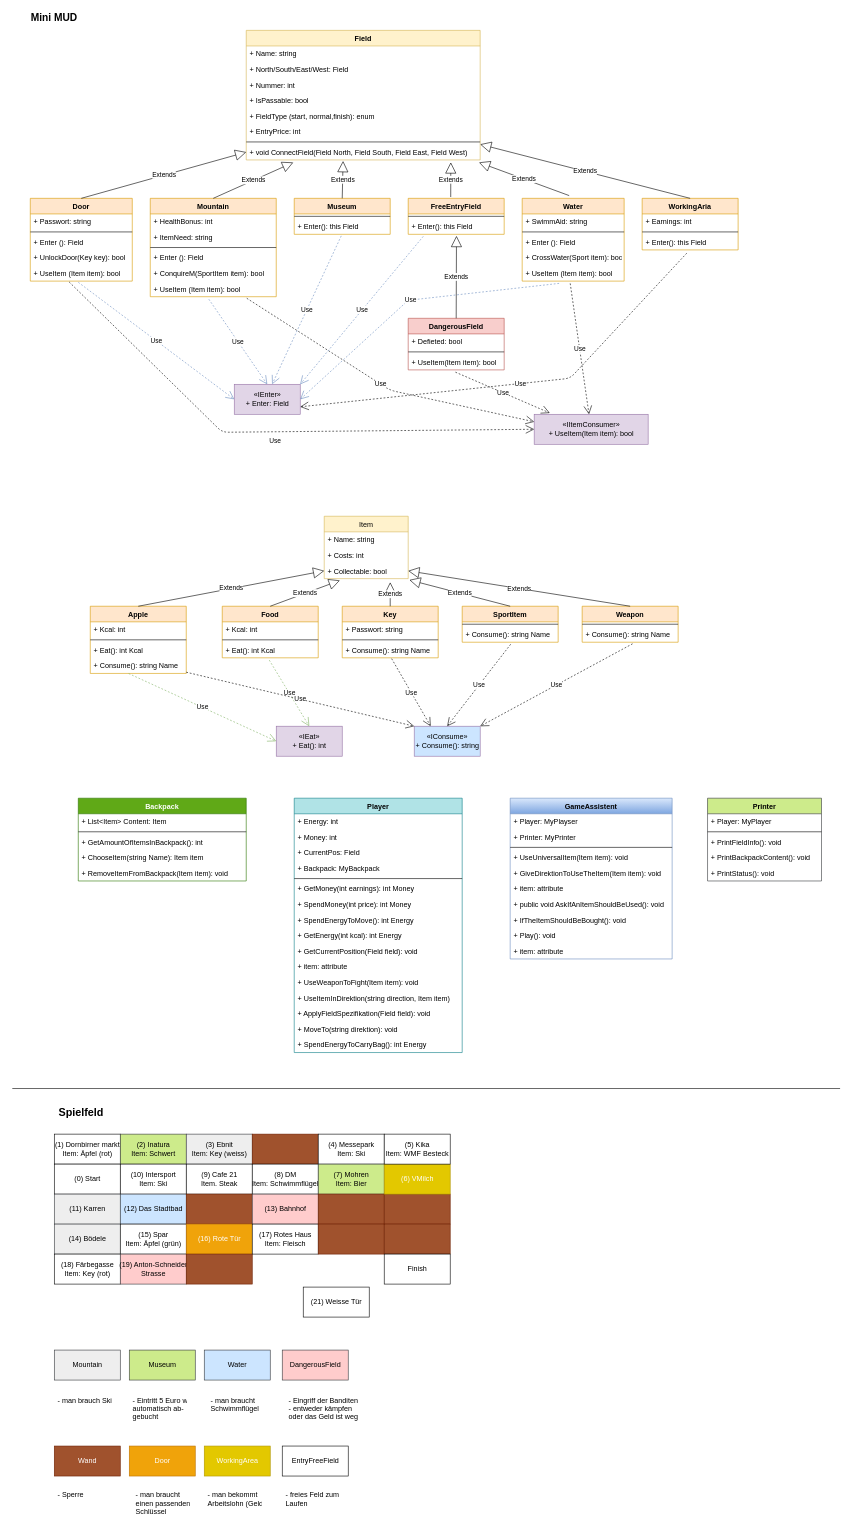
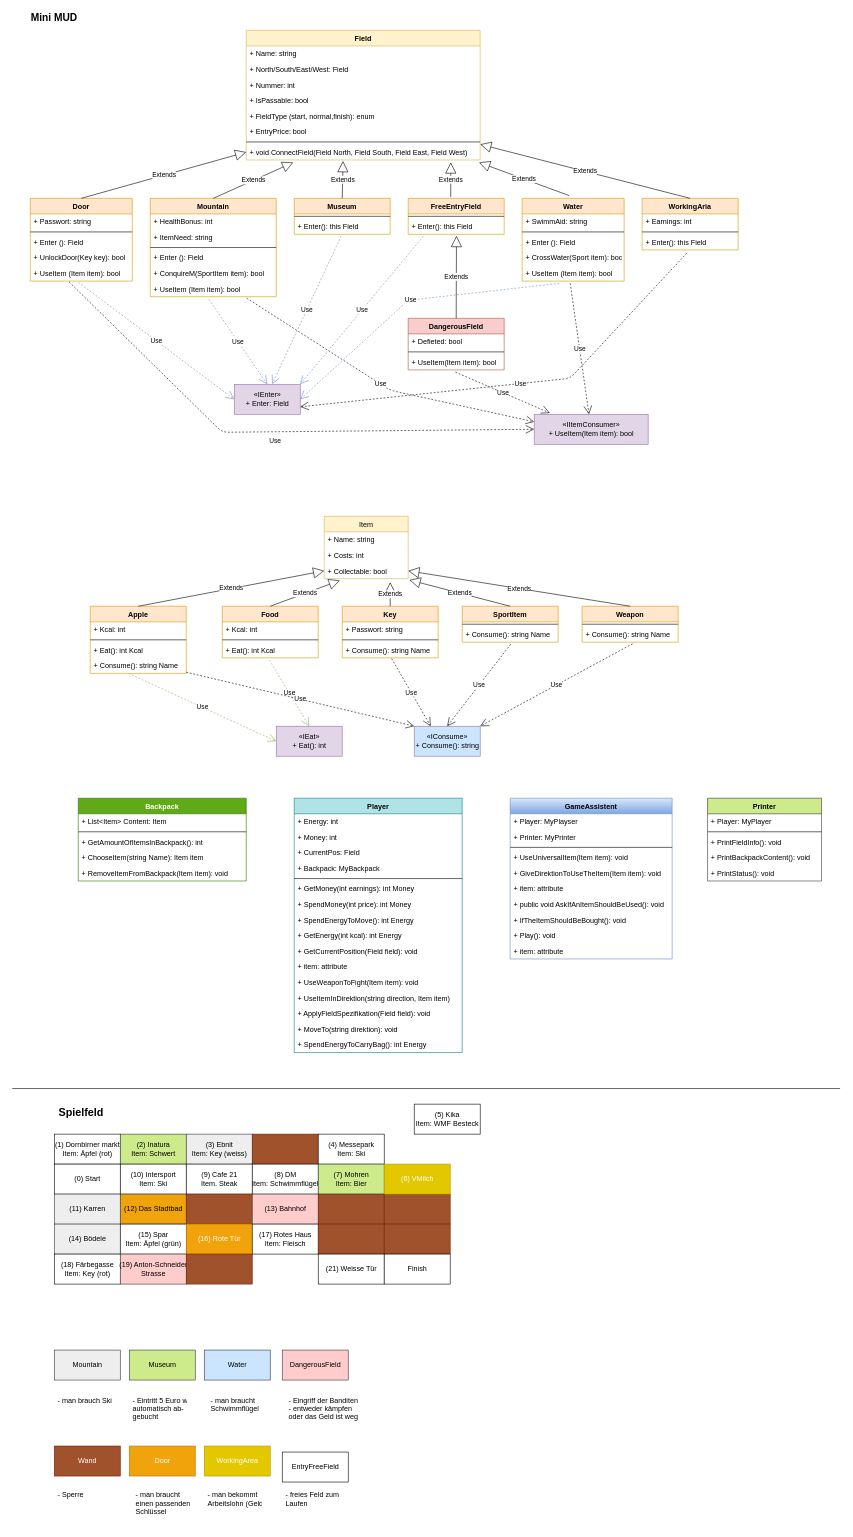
node "+ EntryPrice: int": label "+ EntryPrice: int" -> "+ EntryPrice: bool"
node "(5) Kika Item: WMF Besteck": moved (417, 1149) -> (447, 1119)
node "(12) Das Stadtbad": fillcolor #cce5ff -> #f0a30a
node "(21) Weisse Tür": moved (336, 1302) -> (351, 1269)
node "EntryFreeField": moved (315, 1461) -> (315, 1467)
